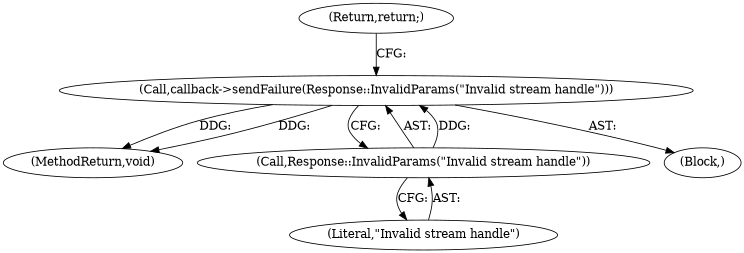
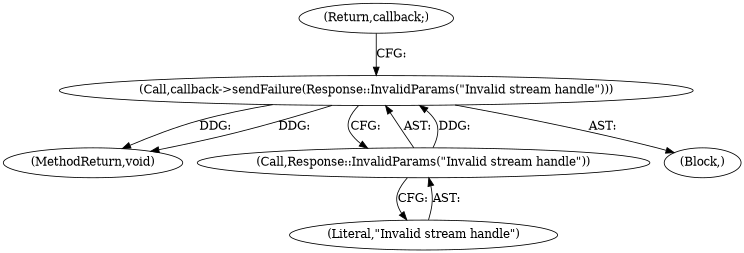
node "(Return,return;)": label "(Return,return;)" -> "(Return,callback;)"
